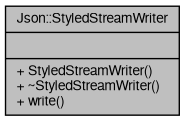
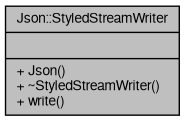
node "Json::StyledStreamWriter": text "+ StyledStreamWriter()" -> "+ Json()"
